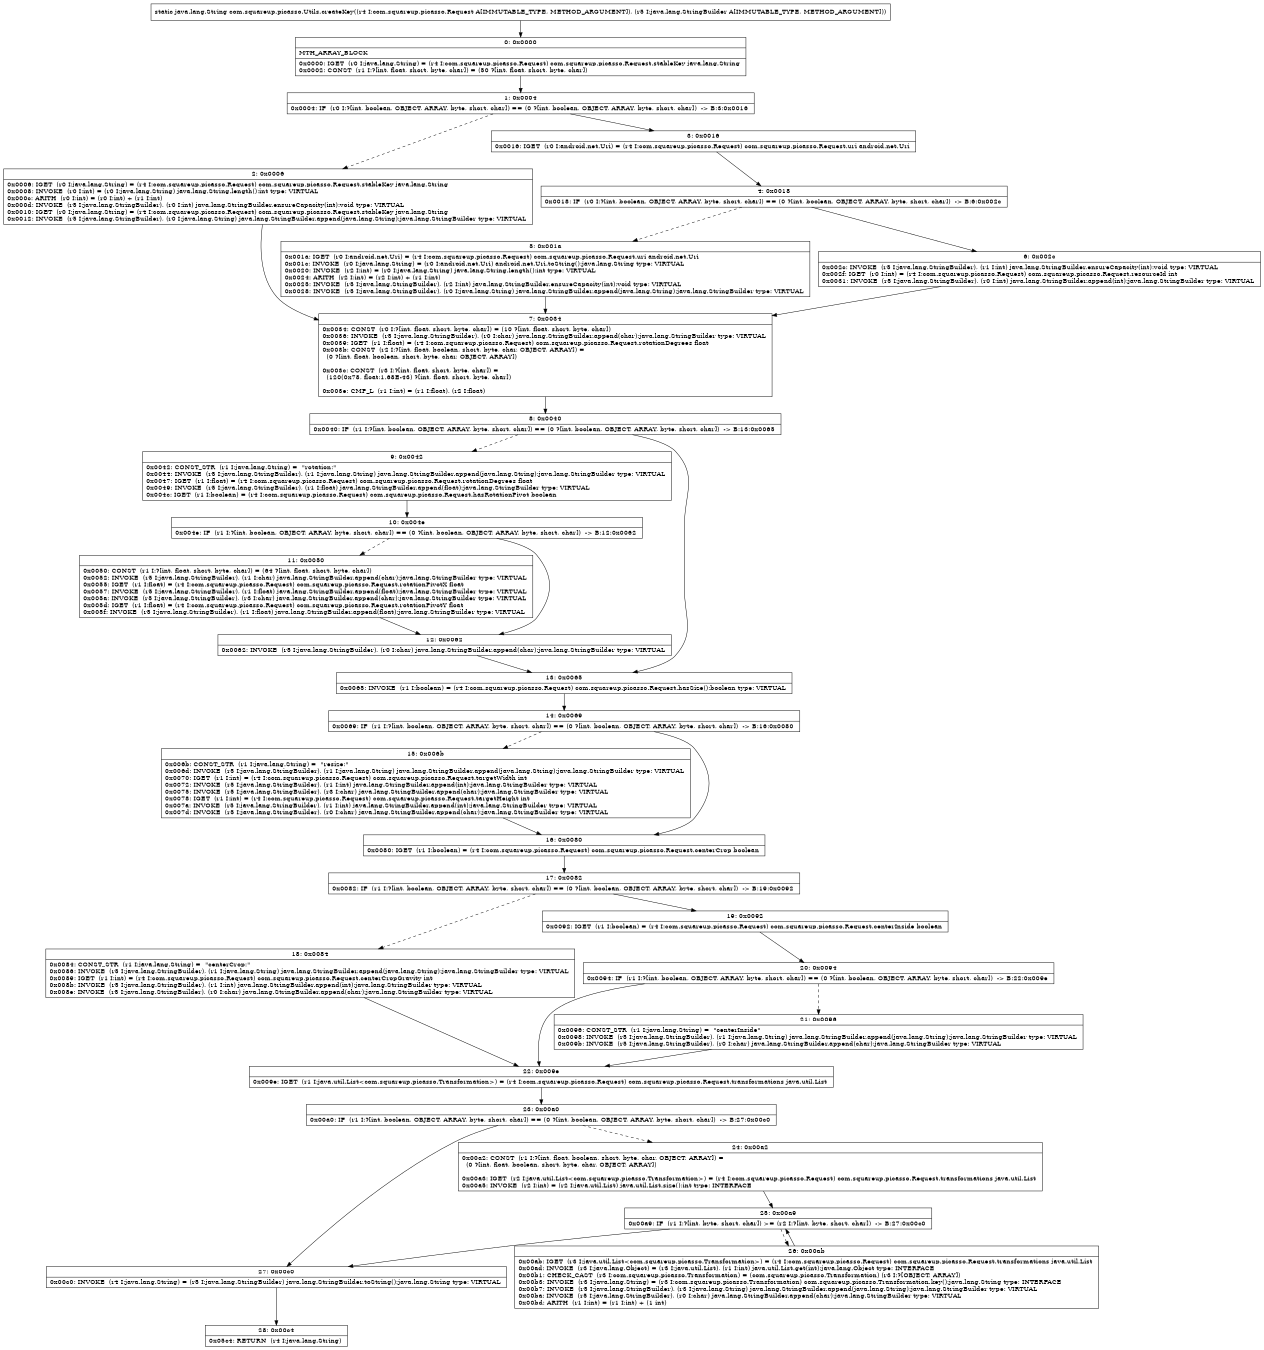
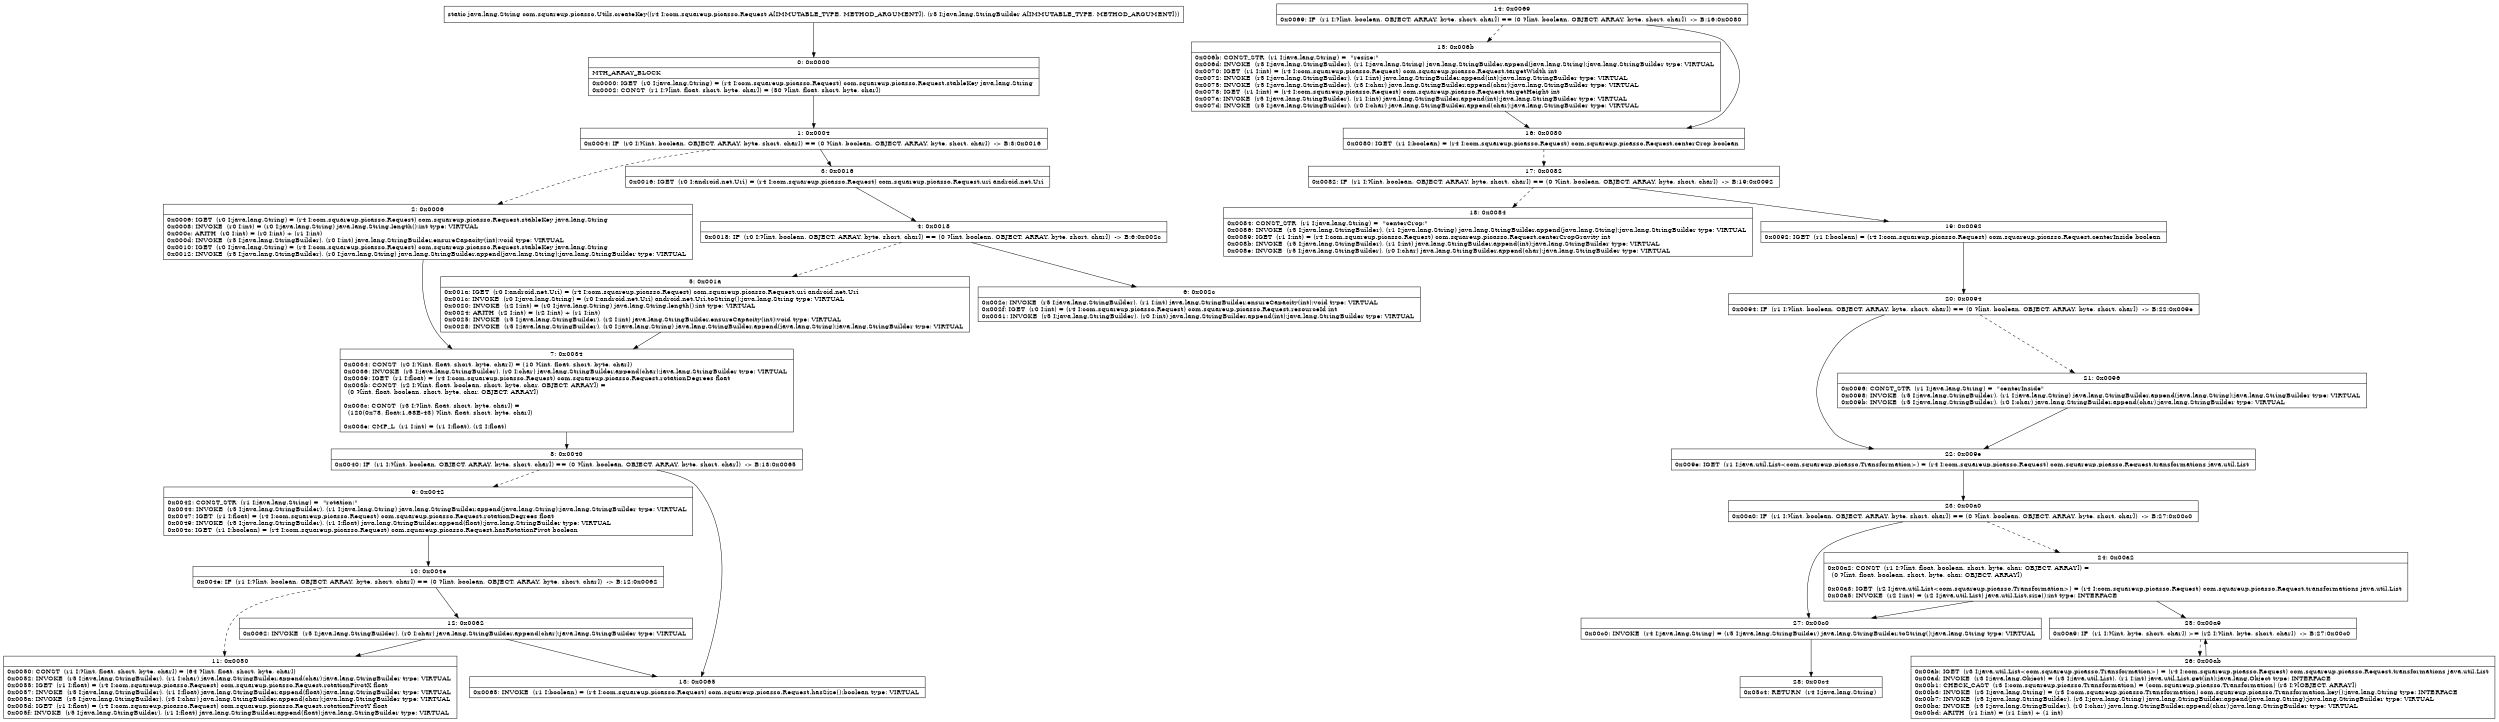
edge "6: 0x002c" -> "7: 0x0034": removed
edge "11: 0x0050" -> "12: 0x0062": reversed
edge "13: 0x0065" -> "14: 0x0069": removed
edge "16: 0x0080" -> "17: 0x0082": style solid -> dashed
edge "18: 0x0084" -> "22: 0x009e": removed
edge "25: 0x00a9" -> "27: 0x00c0": now "24: 0x00a2" -> "27: 0x00c0"
